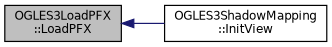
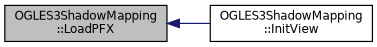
node "OGLES3LoadPFX ::LoadPFX": label "OGLES3LoadPFX ::LoadPFX" -> "OGLES3ShadowMapping ::LoadPFX"
